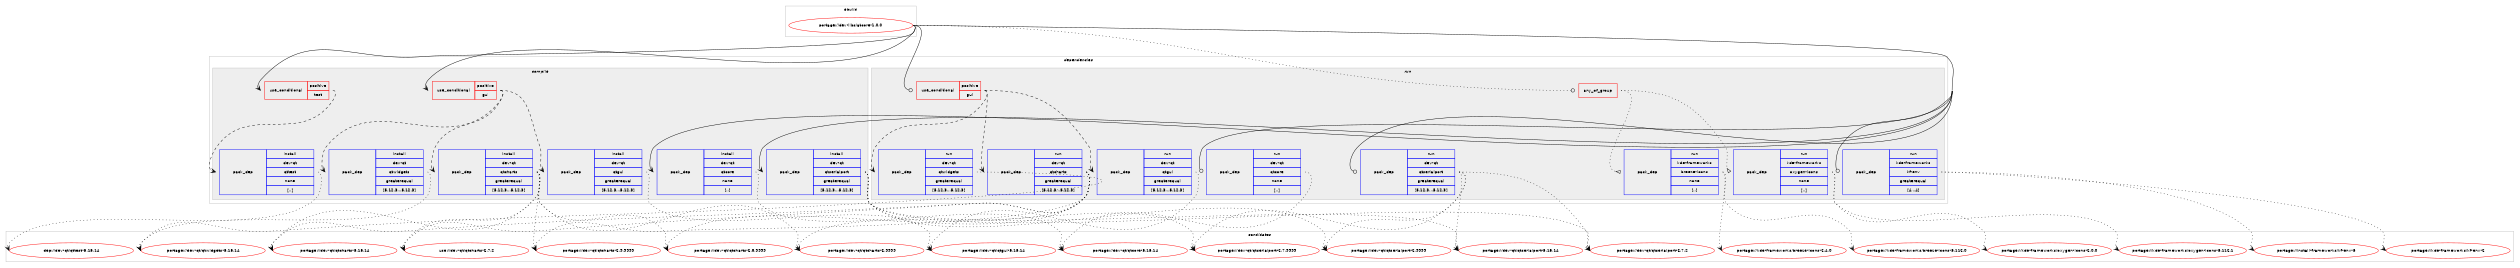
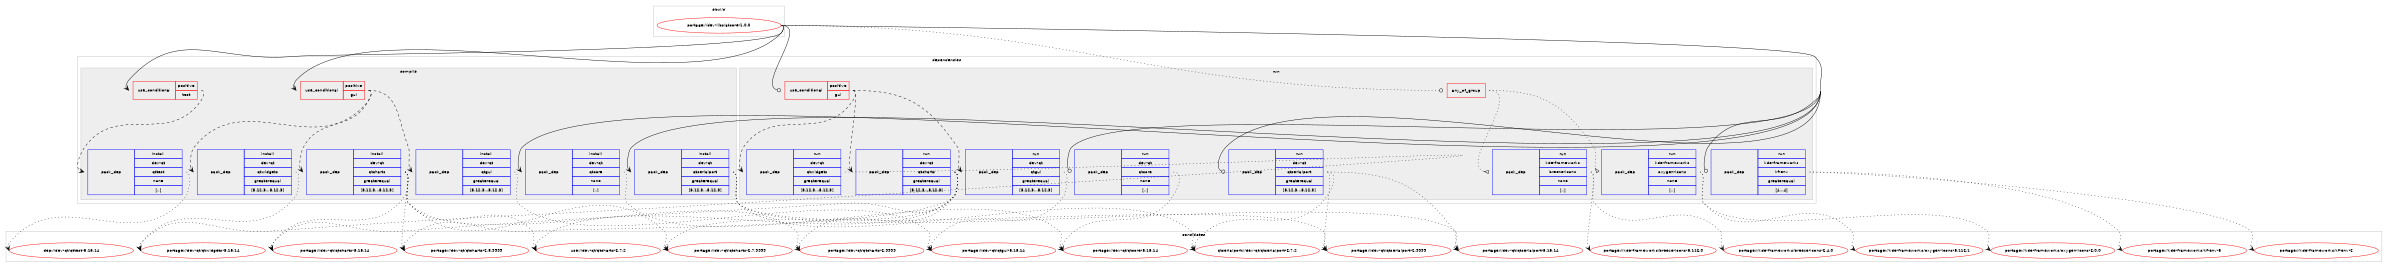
node "portage://dev-qt/qtcharts-6.9.9999": label "portage://dev-qt/qtcharts-6.9.9999" -> "portage://dev-qt/qtcharts-6.7.9999"
node "portage://dev-qt/qtserialport-6.7.9999": removed
node "portage://dev-qt/qtserialport-6.7.2": label "portage://dev-qt/qtserialport-6.7.2" -> "qtserialport://dev-qt/qtserialport-6.7.2"
node "portage://install-frameworks/kf-env-5": label "portage://install-frameworks/kf-env-5" -> "portage://kde-frameworks/kf-env-5"
